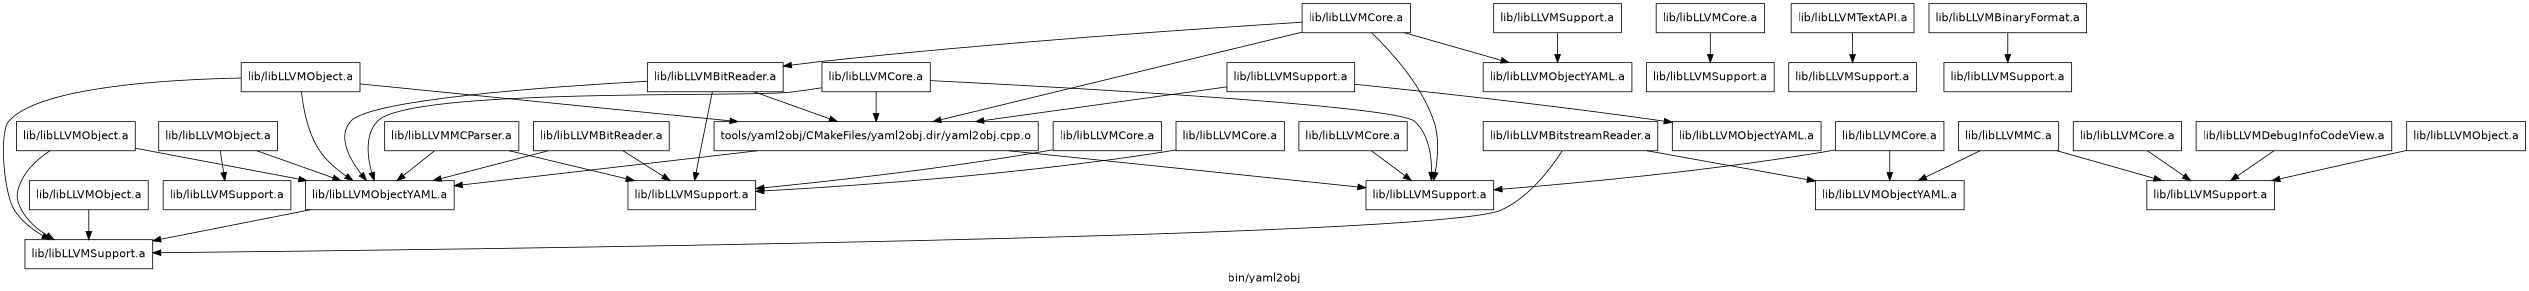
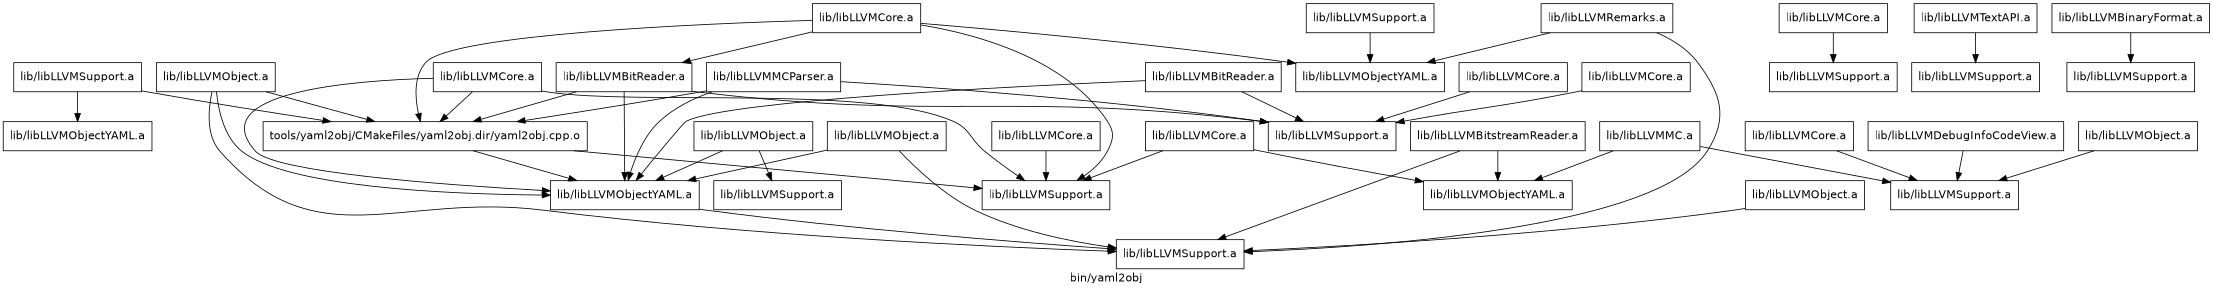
node "lib/libLLVMRemarks.a": added
edge "lib/libLLVMMCParser.a" -> "tools/yaml2obj/CMakeFiles/yaml2obj.dir/yaml2obj.cpp.o": added
